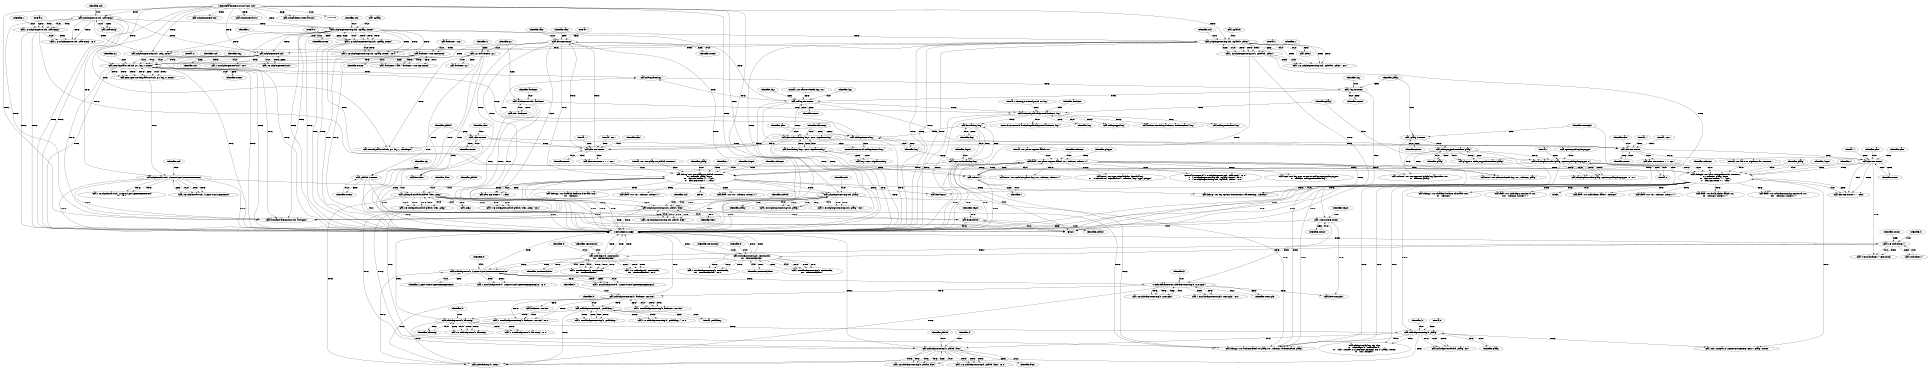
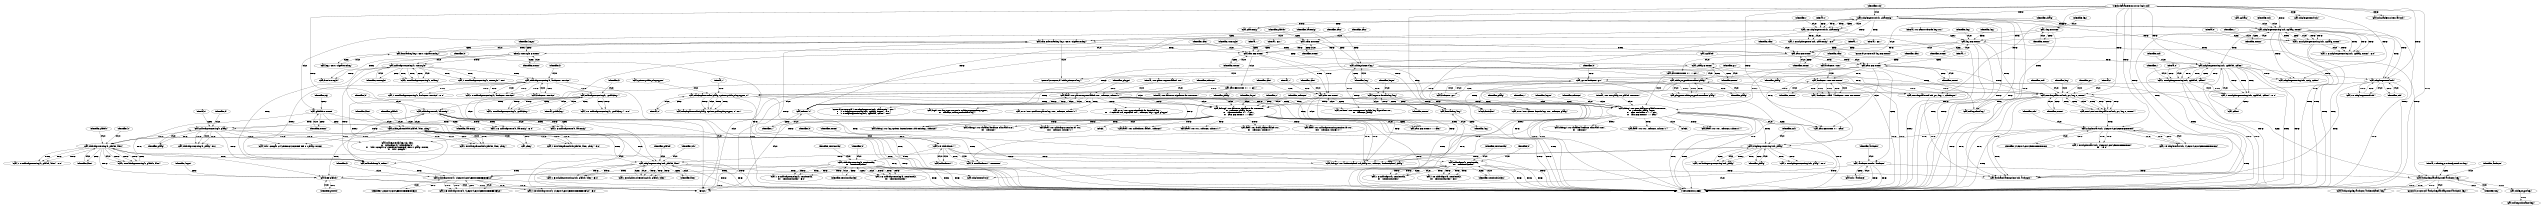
node "1000105": removed
edge "(Call,&have_sig)" -> "(Call,sshpkt_get_u8(ssh, &have_sig))": label "AST: " -> "DDG: "
edge "(Call,r = sshpkt_get_u8(ssh, &have_sig))" -> "(Call,sshpkt_get_u8(ssh, &have_sig))": added, label "CFG:"
edge "(Call,&pkblob)" -> "(Call,sshpkt_get_string(ssh, &pkblob, &blen))": label "AST: " -> "DDG: "
edge "(Call,sshpkt_get_string(ssh, &pkblob, &blen))" -> "(Call,&blen)": now "(Call,(r = sshpkt_get_string(ssh, &pkblob, &blen)) != 0)" -> "(Call,&blen)"
node "(ControlStructure,if (key == NULL))": added
node "(Call,(r = sshpkt_get_end(ssh)) != 0)": removed
edge "(Call,sshkey_free(key))" -> "(Call,*key = NULL)": reversed
node "(Call,sshkey == NULL)": label "(Call,sshkey == NULL)" -> "(Call,key == NULL)"
edge "(Call,auth2_key_already_used(authctxt, key))" -> "(Call,sshkey_ssh_name(key))": now "(Call,sshkey_type(key))" -> "(Call,sshkey_ssh_name(key))"
edge "(Call,auth2_key_already_used(authctxt, key))" -> "(Call,format_key(key))": removed, label "DDG:"
node "(Call,auth2_record_key(authctxt, authenticated, key))": label "(Call,auth2_record_key(authctxt, authenticated, key))" -> "(Call,auth2_sig_key(authctxt, authenticated, key))"
node "(Call,*ca_s = RET)": label "(Call,*ca_s = RET)" -> "(Call,*ca_s = NULL)"
node "(Identifier,SSH2_MSG_USERAUTH_PK_OK)": added
edge "(Call,r = sshpkt_get_cstring(ssh, &pkalg, NULL))" -> "(Call,ssh_err(r))": now "(Call,&pkblob)" -> "(Call,ssh_err(r))"
edge "(Call,sshpkt_put_string(ssh, pkblob, blen))" -> "(Call,sshpkt_send(ssh))": added, label "DDG:"
edge "(Call,sshbuf_put_string(b, pkblob, blen))" -> "(Call,free(pkblob))": added, label "DDG:"
node "(Call,sshpkt_start(ssh, SSH2_MSG_USERAUTH_PK_OK))": label "(Call,sshpkt_start(ssh, SSH2_MSG_USERAUTH_PK_OK))" -> "(Call,sshpkt_start(ssh, SSH2_MSG_SIGTYPE_PK_OK))"
node "(Call,free(ca_s))": label "(Call,free(ca_s))" -> "(Block,free(ca_s))"
node "(Call,(r = sshpkt_put_string(ssh, pkblob, blen)) != 0)": added
edge "(Call,*pkblob = NULL)" -> "(Call,sshkey_from_blob(pkblob, blen, &key))": label "DDG: " -> "CFG: "
node "(Call,r = sshpkt_start(ssh, SSH2_MSG_SSH_PK_OK))": label "(Call,r = sshpkt_start(ssh, SSH2_MSG_SSH_PK_OK))" -> "(Call,r = sshpkt_start(ssh, SSH2_MSG_USERAUTH_PK_OK))"
node "(Call,free(key_s))": removed
node "(Call,r = sshpkt_put_cstring(ssh, pkalg))": label "(Call,r = sshpkt_put_cstring(ssh, pkalg))" -> "(Call,r = authopts_put_cstring(ssh, pkalg))"
edge "(Call,sshpkt_put_cstring(ssh, pkalg))" -> "(Call,auth_activate_options(ssh, authopts))": now "(Call,user_key_allowed(ssh, pw, key, 1, &authopts))" -> "(Call,auth_activate_options(ssh, authopts))"
node "(Call,r = sshpkt_put_string(ssh, pkblob, blen))": label "(Call,r = sshpkt_put_string(ssh, pkblob, blen))" -> "(Call,r = sshpkt_write_string(ssh, pkblob, blen))"
node "(Call,*userstyle = NULL)": label "(Call,*userstyle = NULL)" -> "(Block,*userstyle = NULL)"
edge "(MethodReturn,RET)" -> "(Call,b = sshbuf_new())": reversed
edge "(Call,b = sshbuf_new())" -> "(Call,sshbuf_new())": label "CFG: " -> "AST: "
node "(MethodParameterIn,sshbuf_put_cstring(b, userstyle))": label "(MethodParameterIn,sshbuf_put_cstring(b, userstyle))" -> "(Call,sshbuf_put_cstring(b, userstyle))"
node "(Call,r = sshbuf_put_cstring(b, userstyle))": label "(Call,r = sshbuf_put_cstring(b, userstyle))" -> "(Call,r = sshbuf_put_cstring(b, sshkey))"
edge "(Call,sshkey_from_blob(pkblob, blen, &key))" -> "(Call,sshbuf_dump(b, stderr))": now "(Call,sshkey_from_blob(pkblob, blen, &key))" -> "(Call,free(pkblob))"
edge "(Call,authctxt->service)" -> "(Call,(r = sshbuf_put_cstring(b, authctxt->service)) != 0)": now "(Call,authctxt->service)" -> "(Call,sshbuf_put_cstring(b, authctxt->service))"
node "(Call,sshbuf_put_sshbuf(b, pkalg) != 0)": label "(Call,sshbuf_put_sshbuf(b, pkalg) != 0)" -> "(Call,sshbuf_put_cstring(b, pkalg) != 0)"
